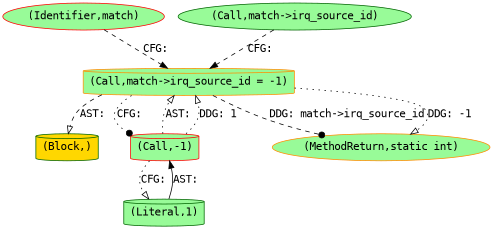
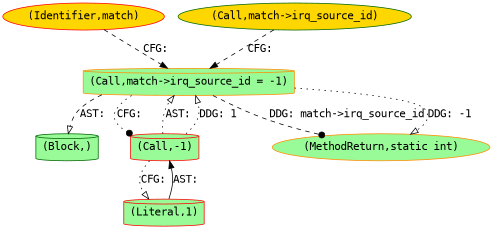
node "(Identifier,match)": fillcolor palegreen -> gold
node "(Call,match->irq_source_id)": fillcolor palegreen -> gold
node "(Block,)": fillcolor gold -> palegreen
node "(Literal,1)": color darkgreen -> red
